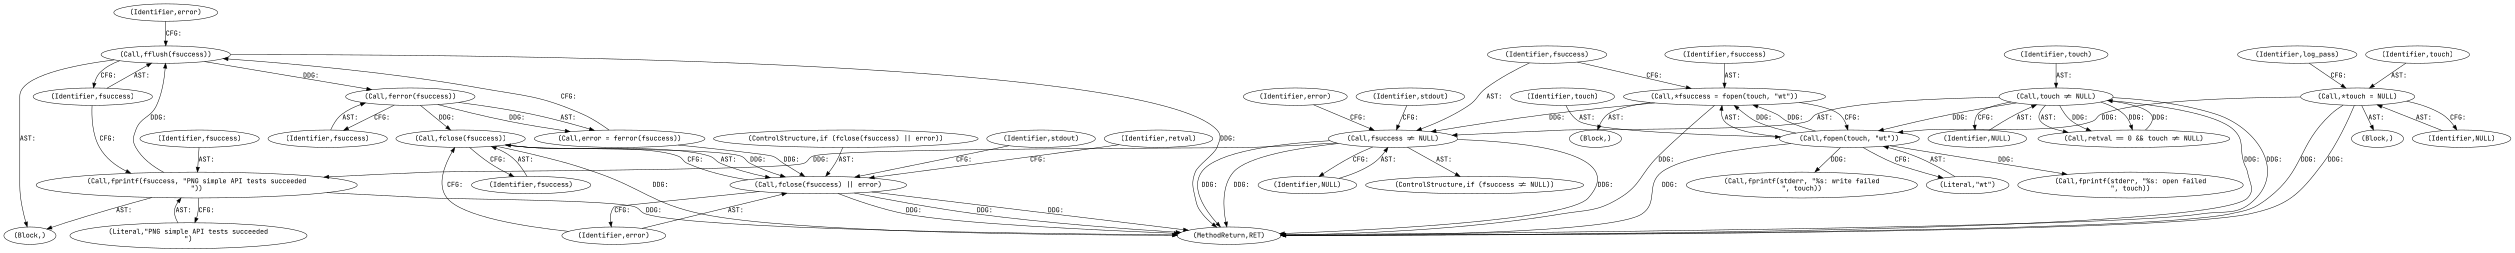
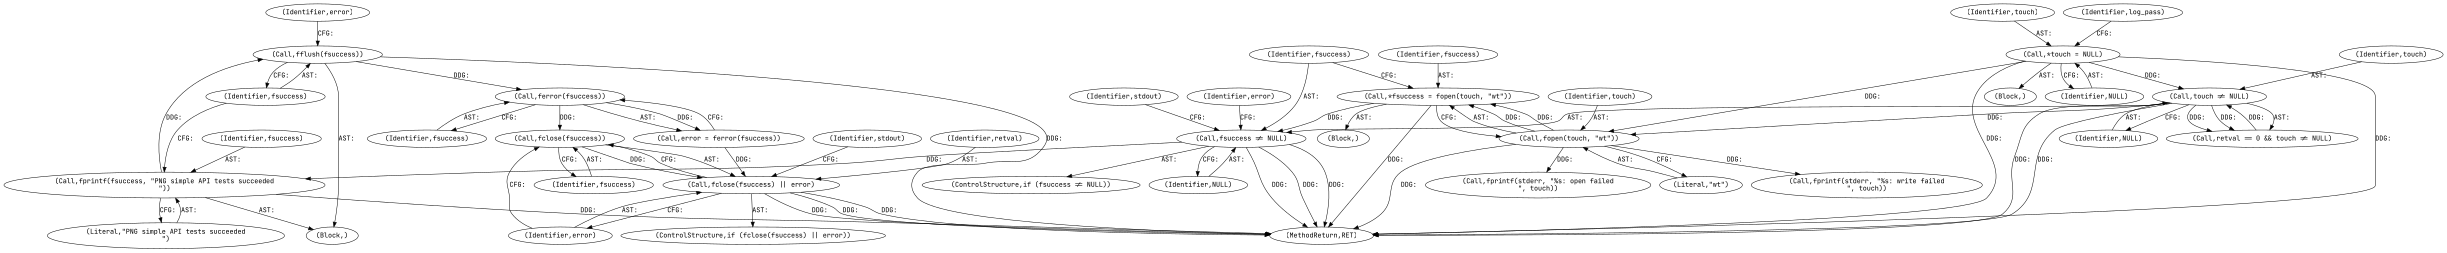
edge "(Call,*touch = NULL)" -> "(Call,touch != NULL)": added, label "DDG:"
edge "(Call,error = ferror(fsuccess))" -> "(Call,fflush(fsuccess))": now "(Call,error = ferror(fsuccess))" -> "(Call,ferror(fsuccess))"
edge "(Identifier,retval)" -> "(Call,fclose(fsuccess) || error)": label "CFG: " -> "AST: "
edge "(ControlStructure,if (fclose(fsuccess) || error))" -> "(Call,fclose(fsuccess) || error)": reversed
edge "(Call,fclose(fsuccess))" -> "(MethodReturn,RET)": removed, label "DDG:"
